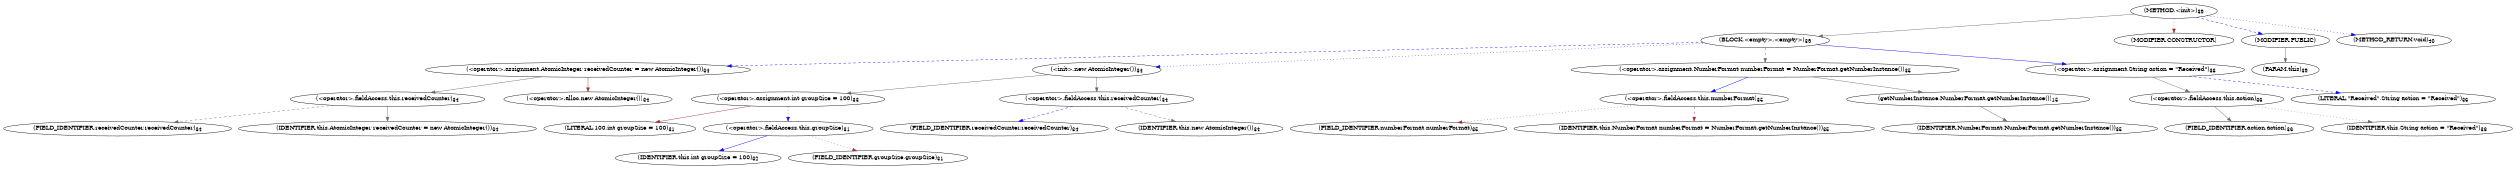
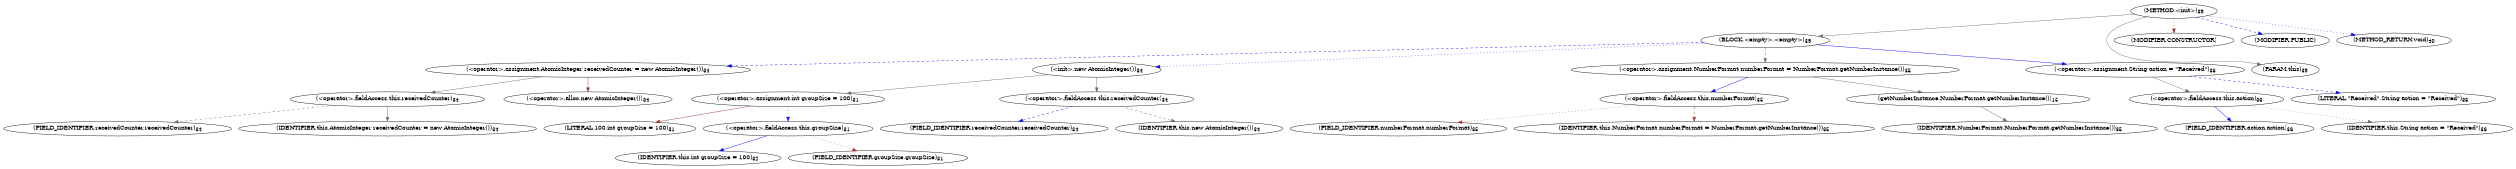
edge "(MODIFIER,PUBLIC)" -> "(PARAM,this)": now "(METHOD,<init>)" -> "(PARAM,this)"
node "(<operator>.assignment,int groupSize = 100)": text "33" -> "31"
edge "(<operator>.fieldAccess,this.action)" -> "(FIELD_IDENTIFIER,action,action)": color gray40 -> blue
